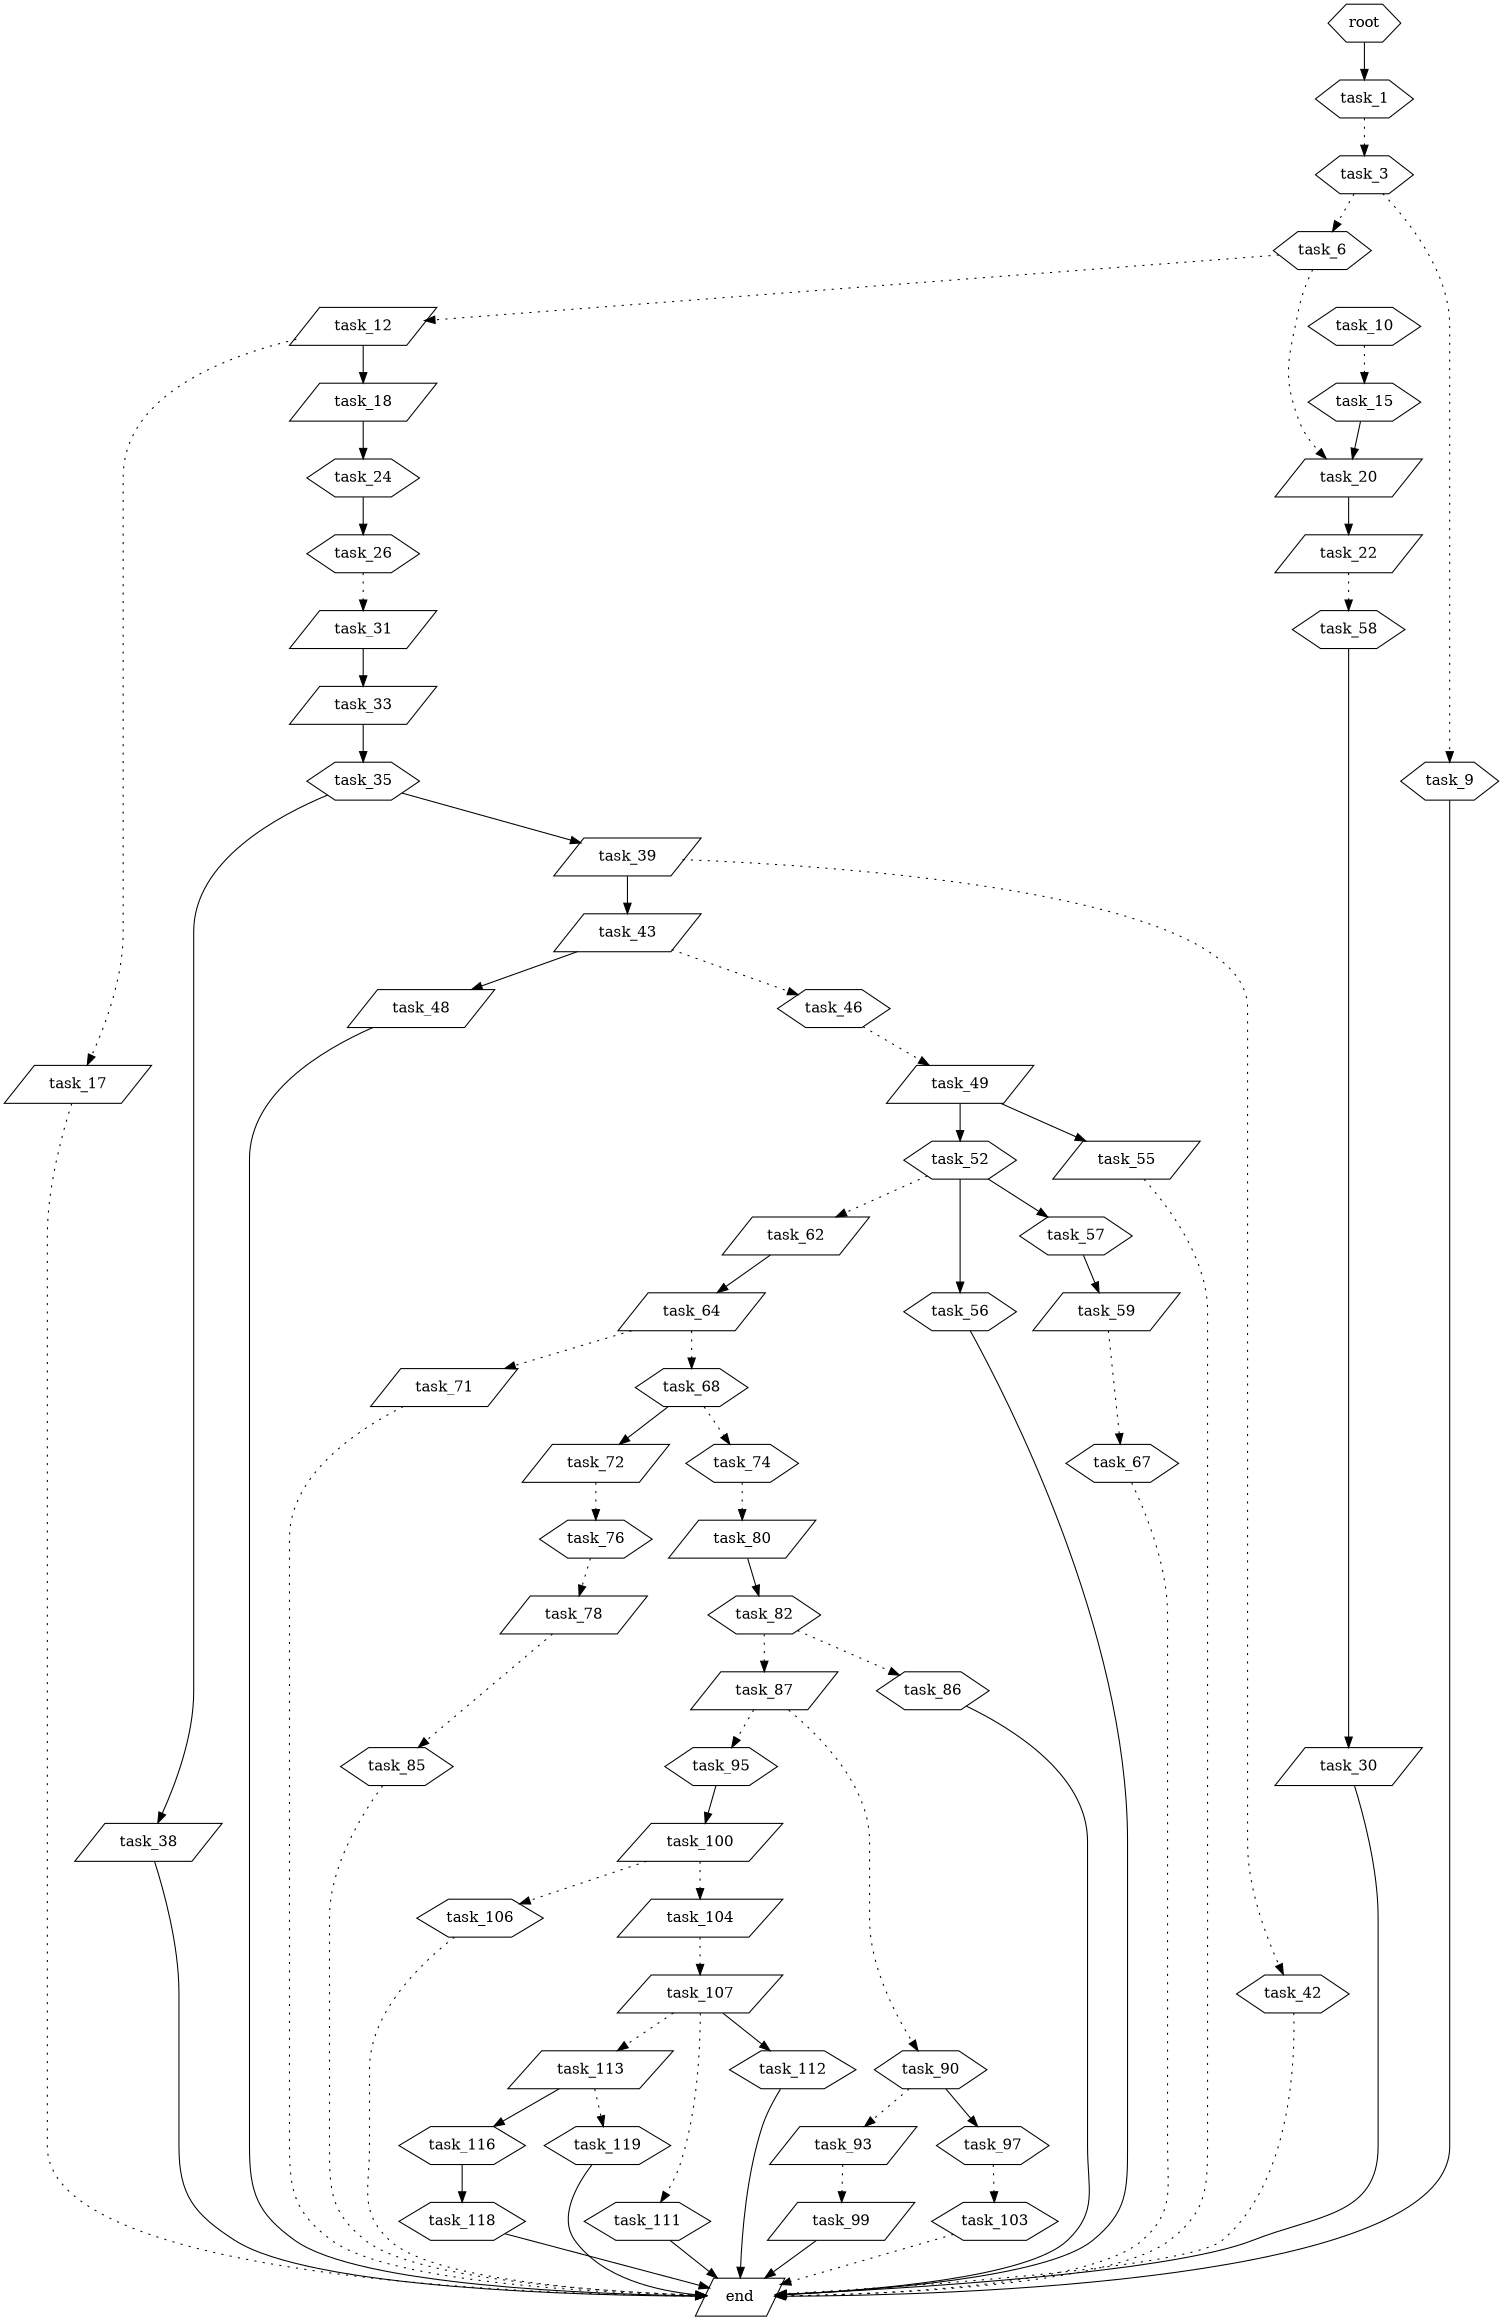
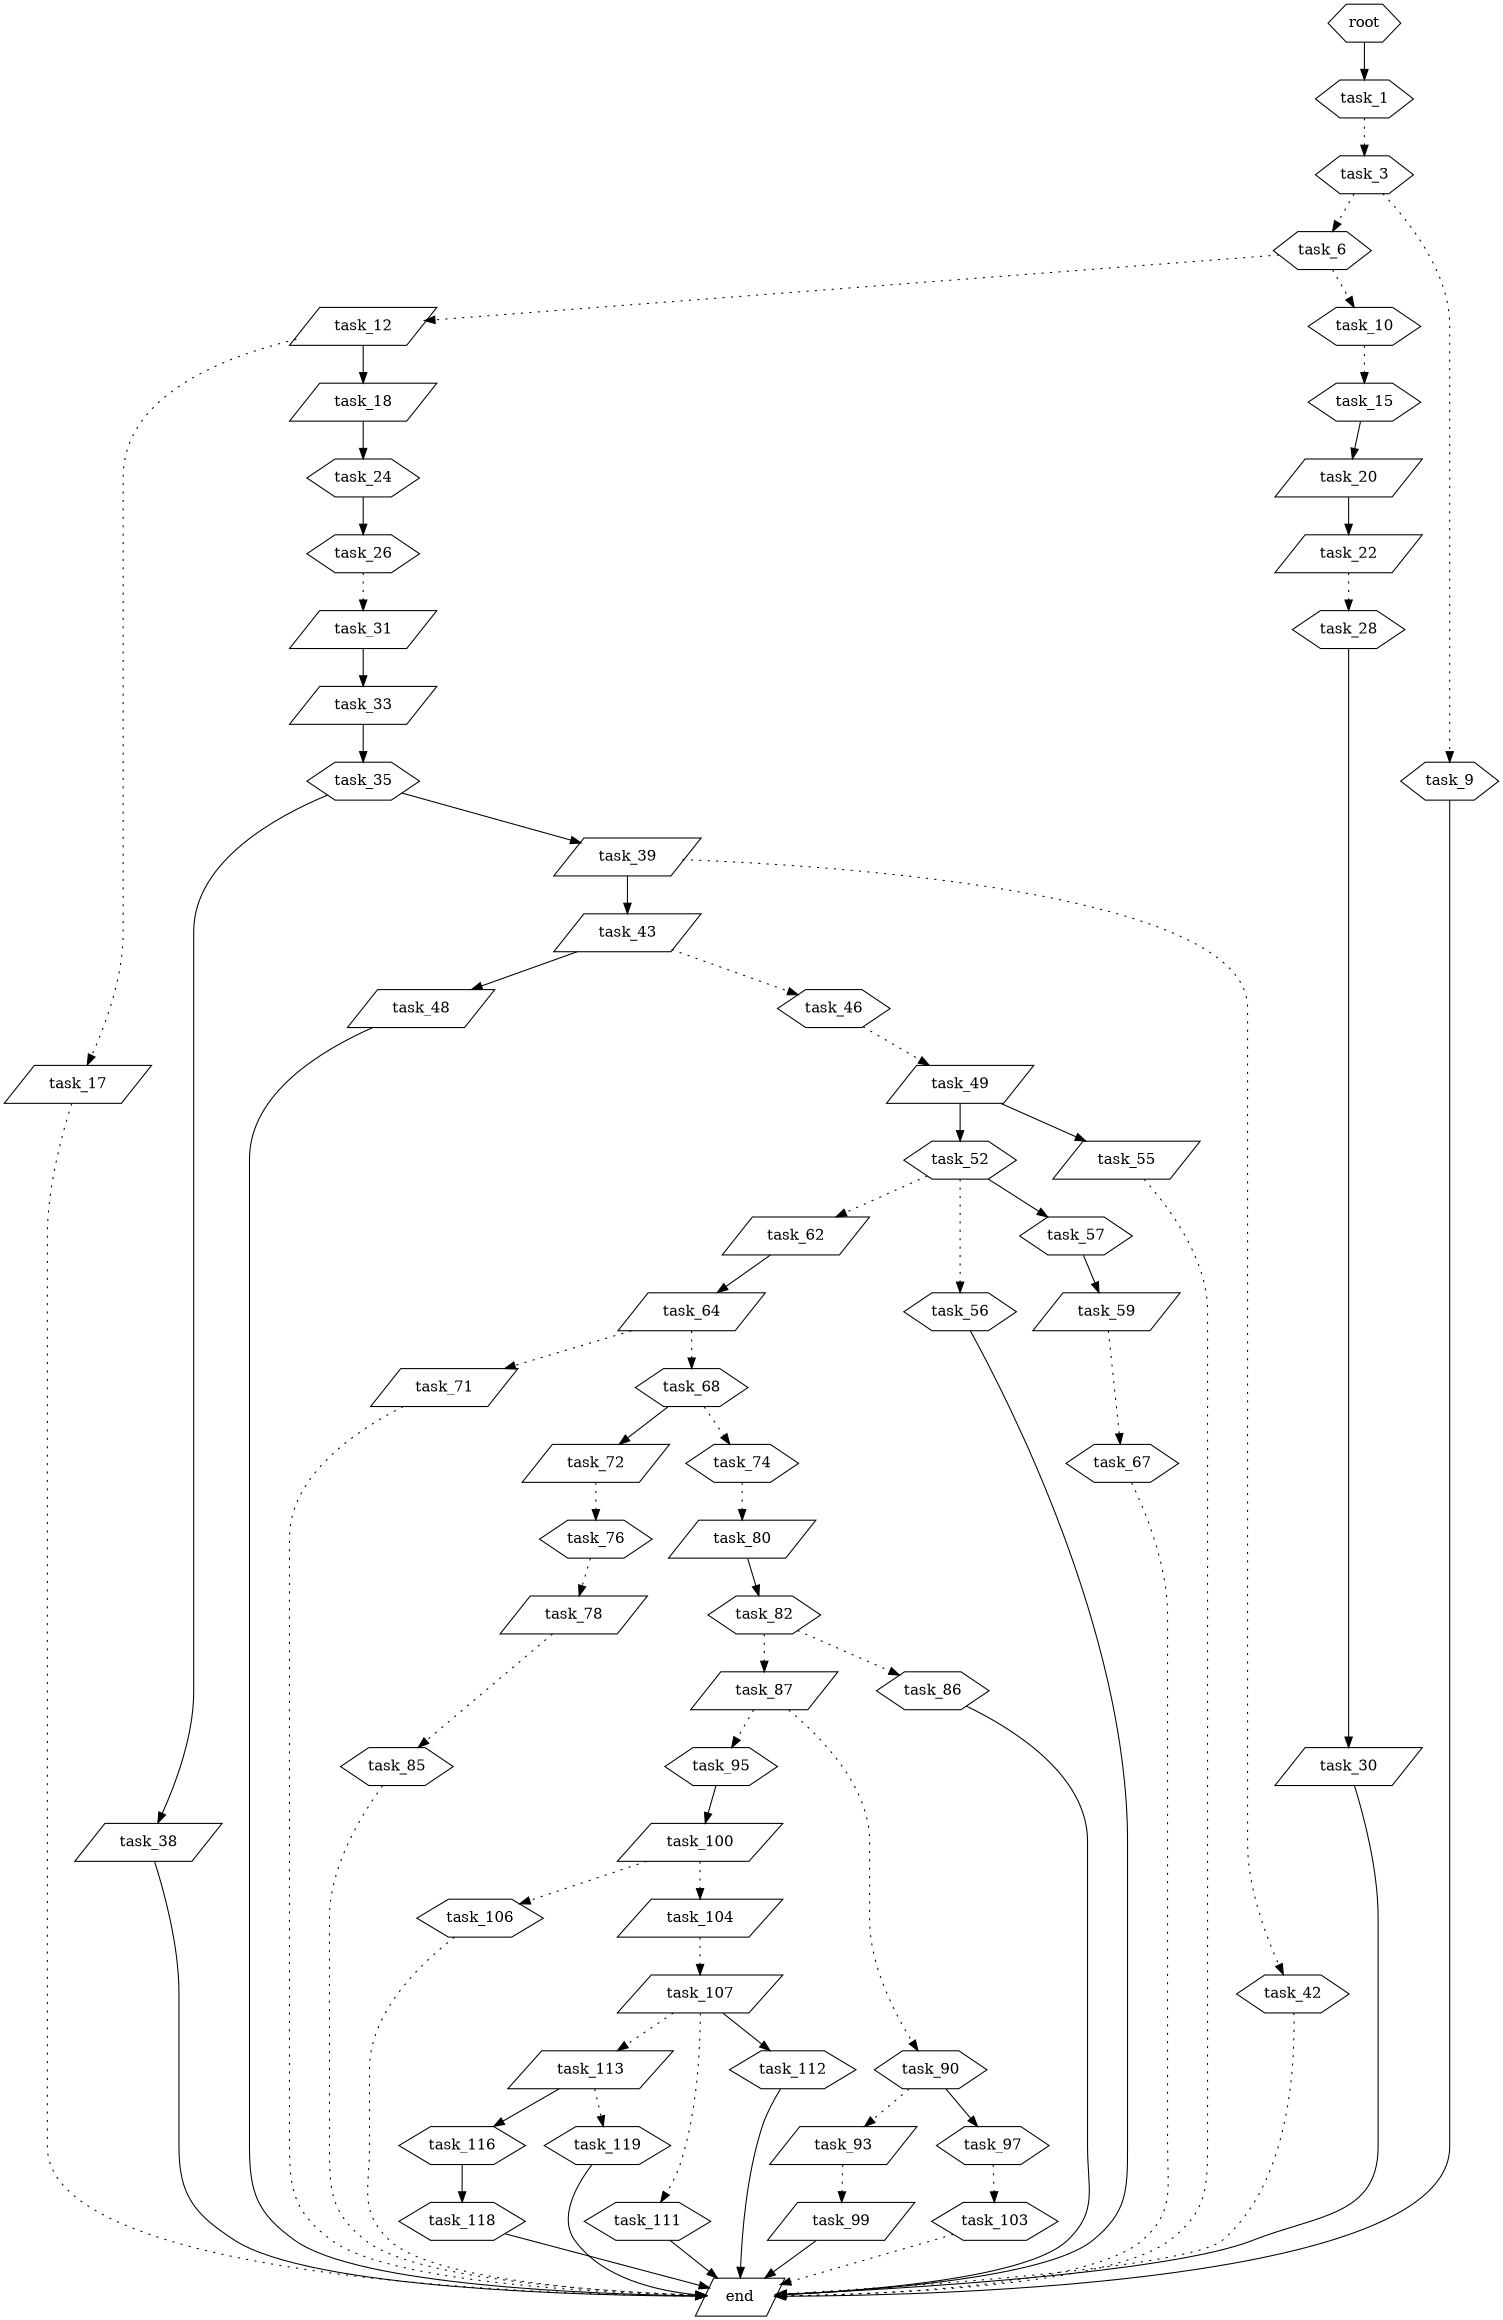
edge "task_6" -> "task_20": now "task_6" -> "task_10"
node "task_58": label "task_58" -> "task_28"
edge "task_52" -> "task_56": style solid -> dotted
